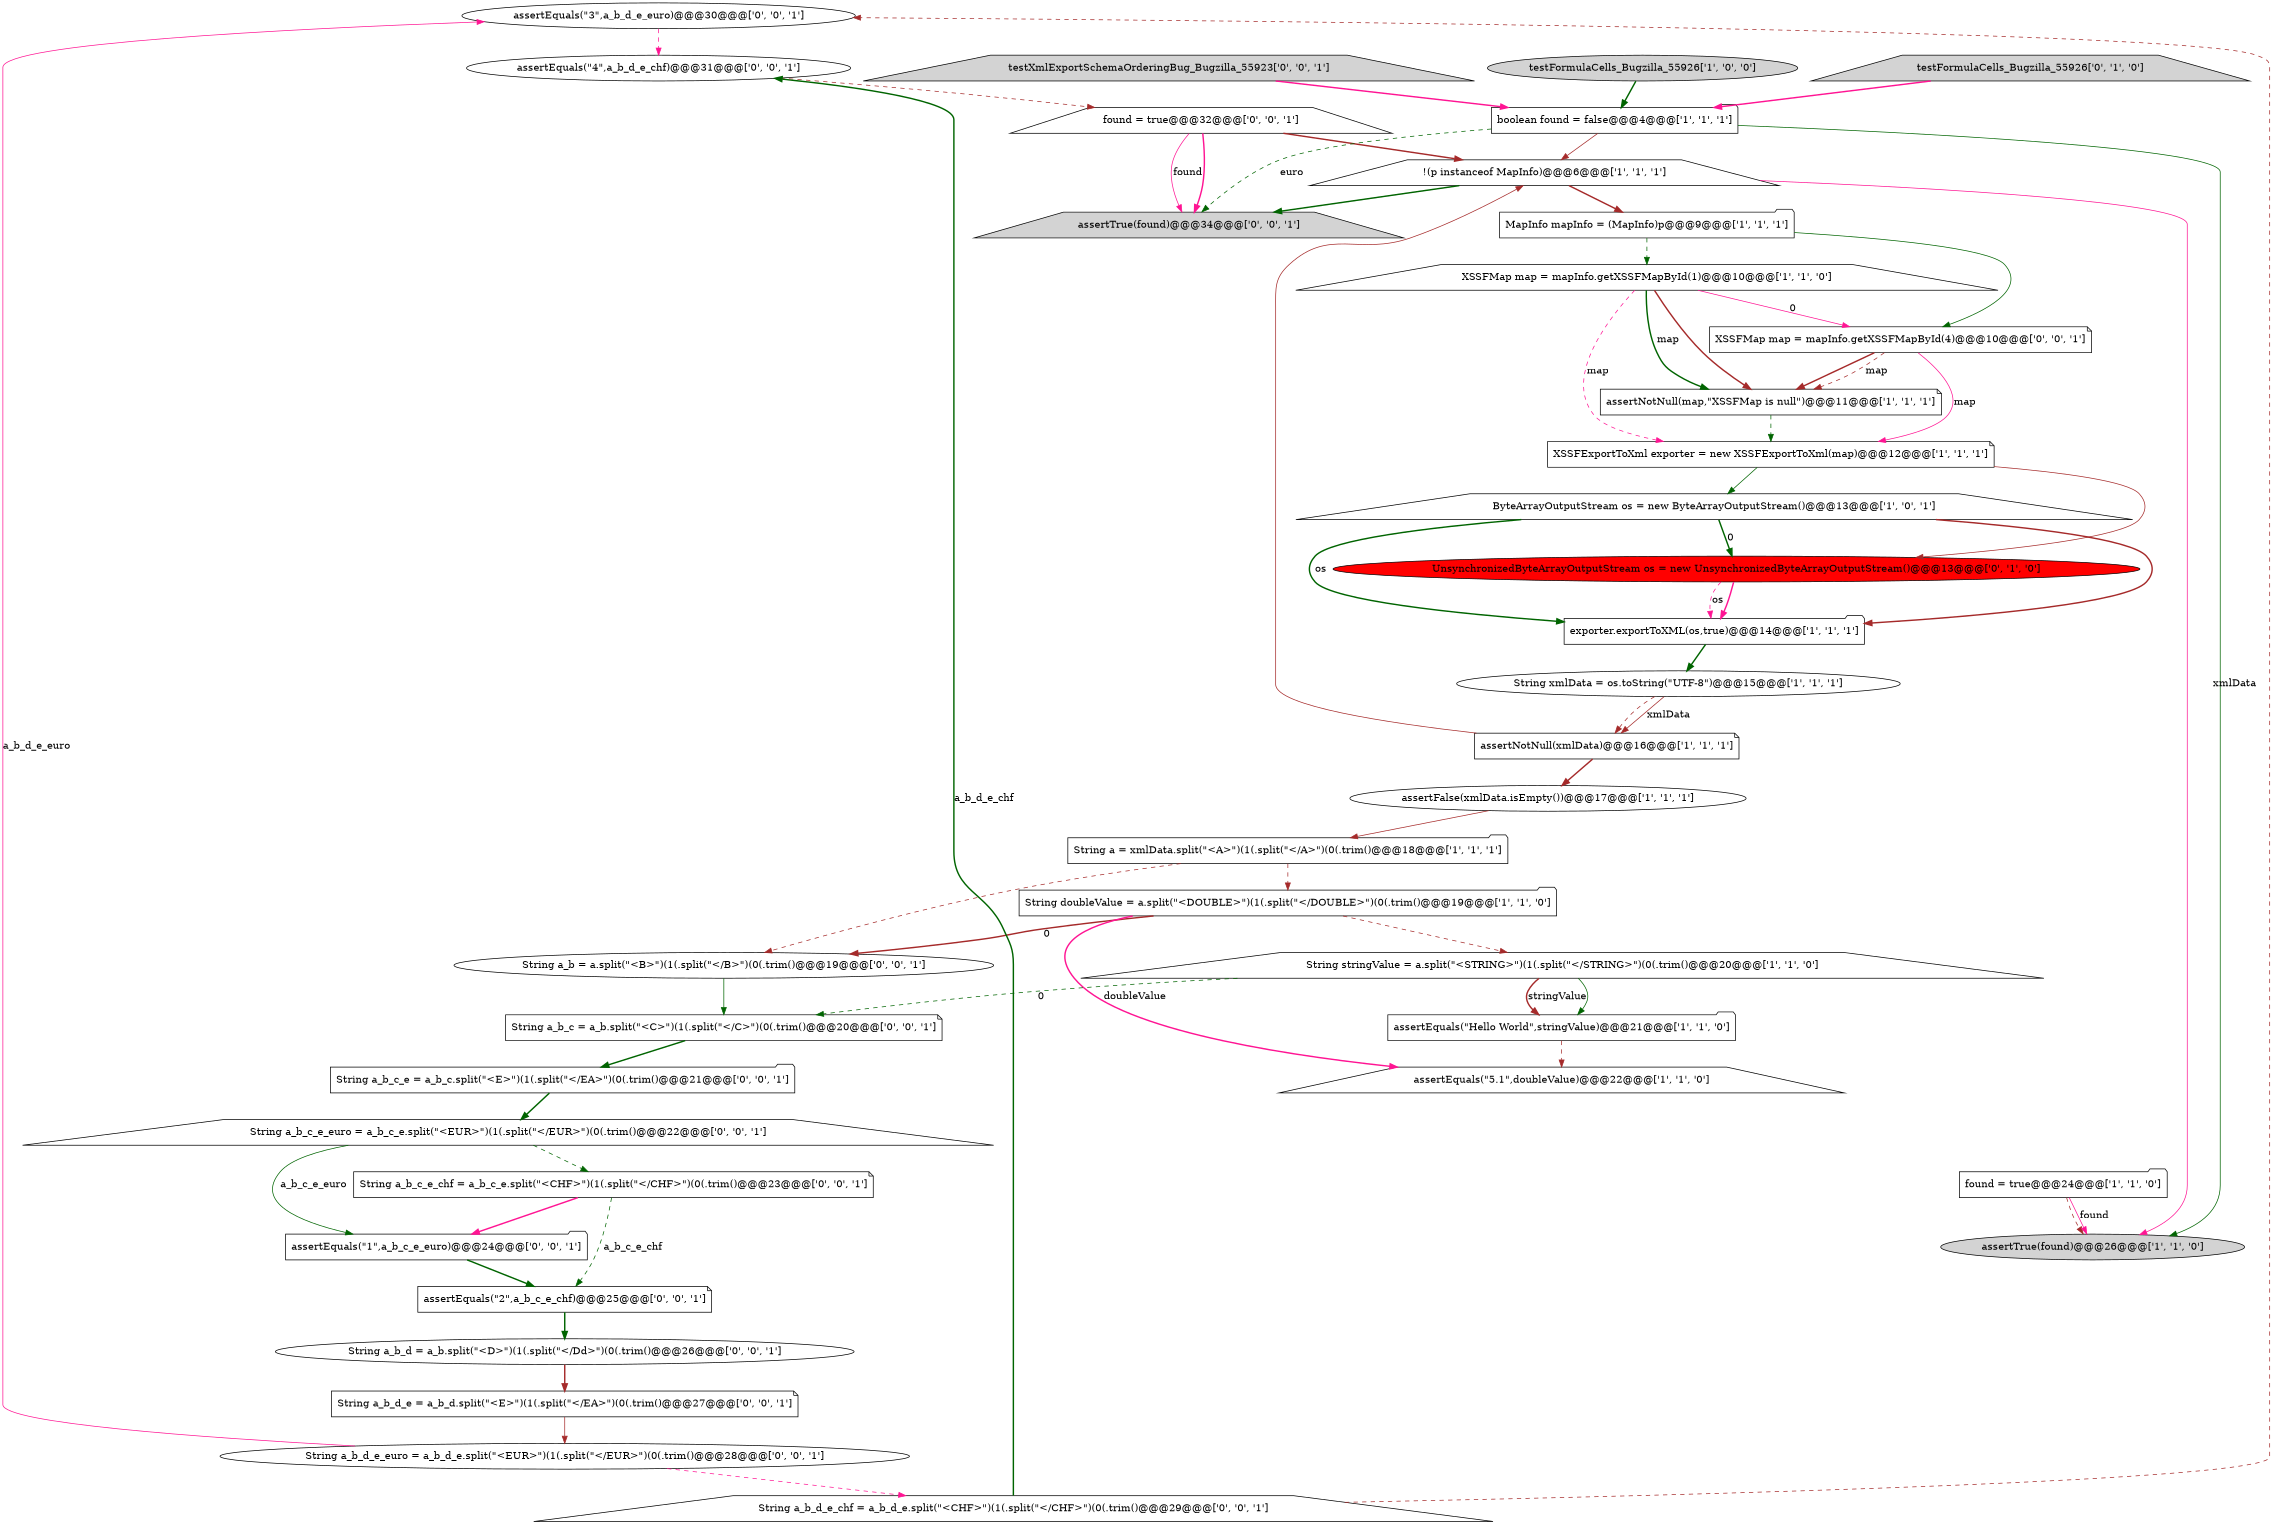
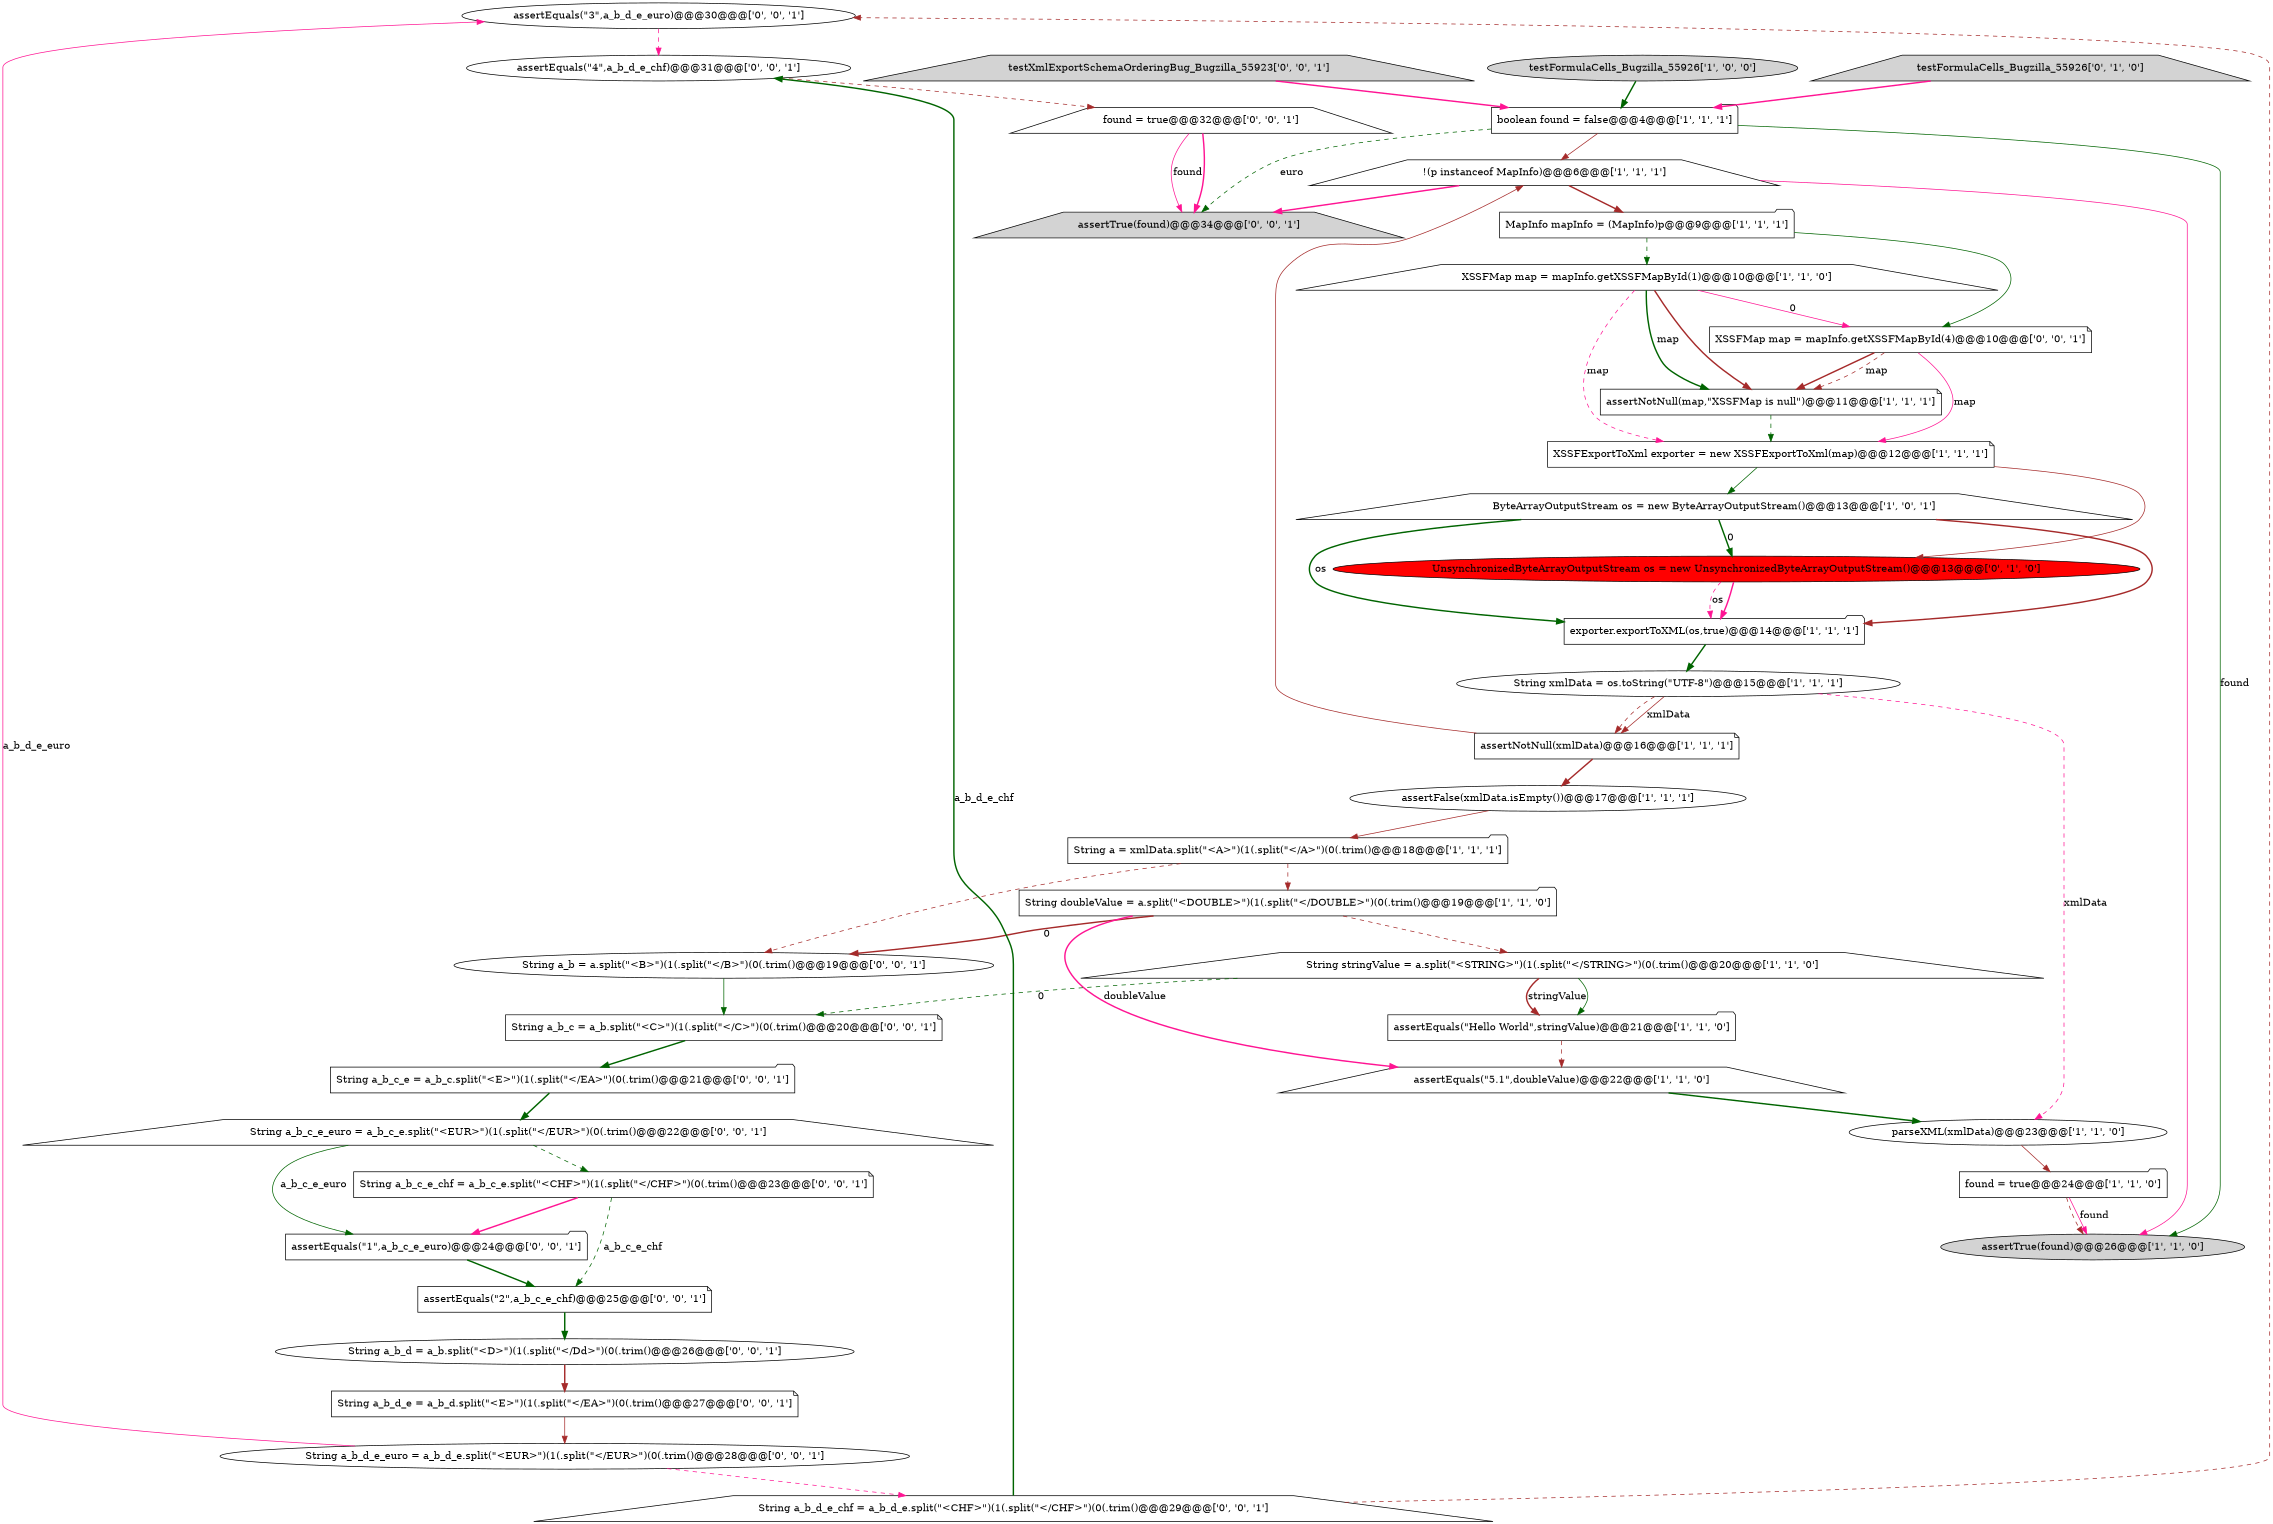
edge "found = true@@@32@@@['0', '0', '1']" -> "!(p instanceof MapInfo)@@@6@@@['1', '1', '1']": removed
edge "!(p instanceof MapInfo)@@@6@@@['1', '1', '1']" -> "assertTrue(found)@@@34@@@['0', '0', '1']": color darkgreen -> deeppink
edge "boolean found = false@@@4@@@['1', '1', '1']" -> "assertTrue(found)@@@26@@@['1', '1', '0']": label "xmlData" -> "found"
node "parseXML(xmlData)@@@23@@@['1', '1', '0']": added
